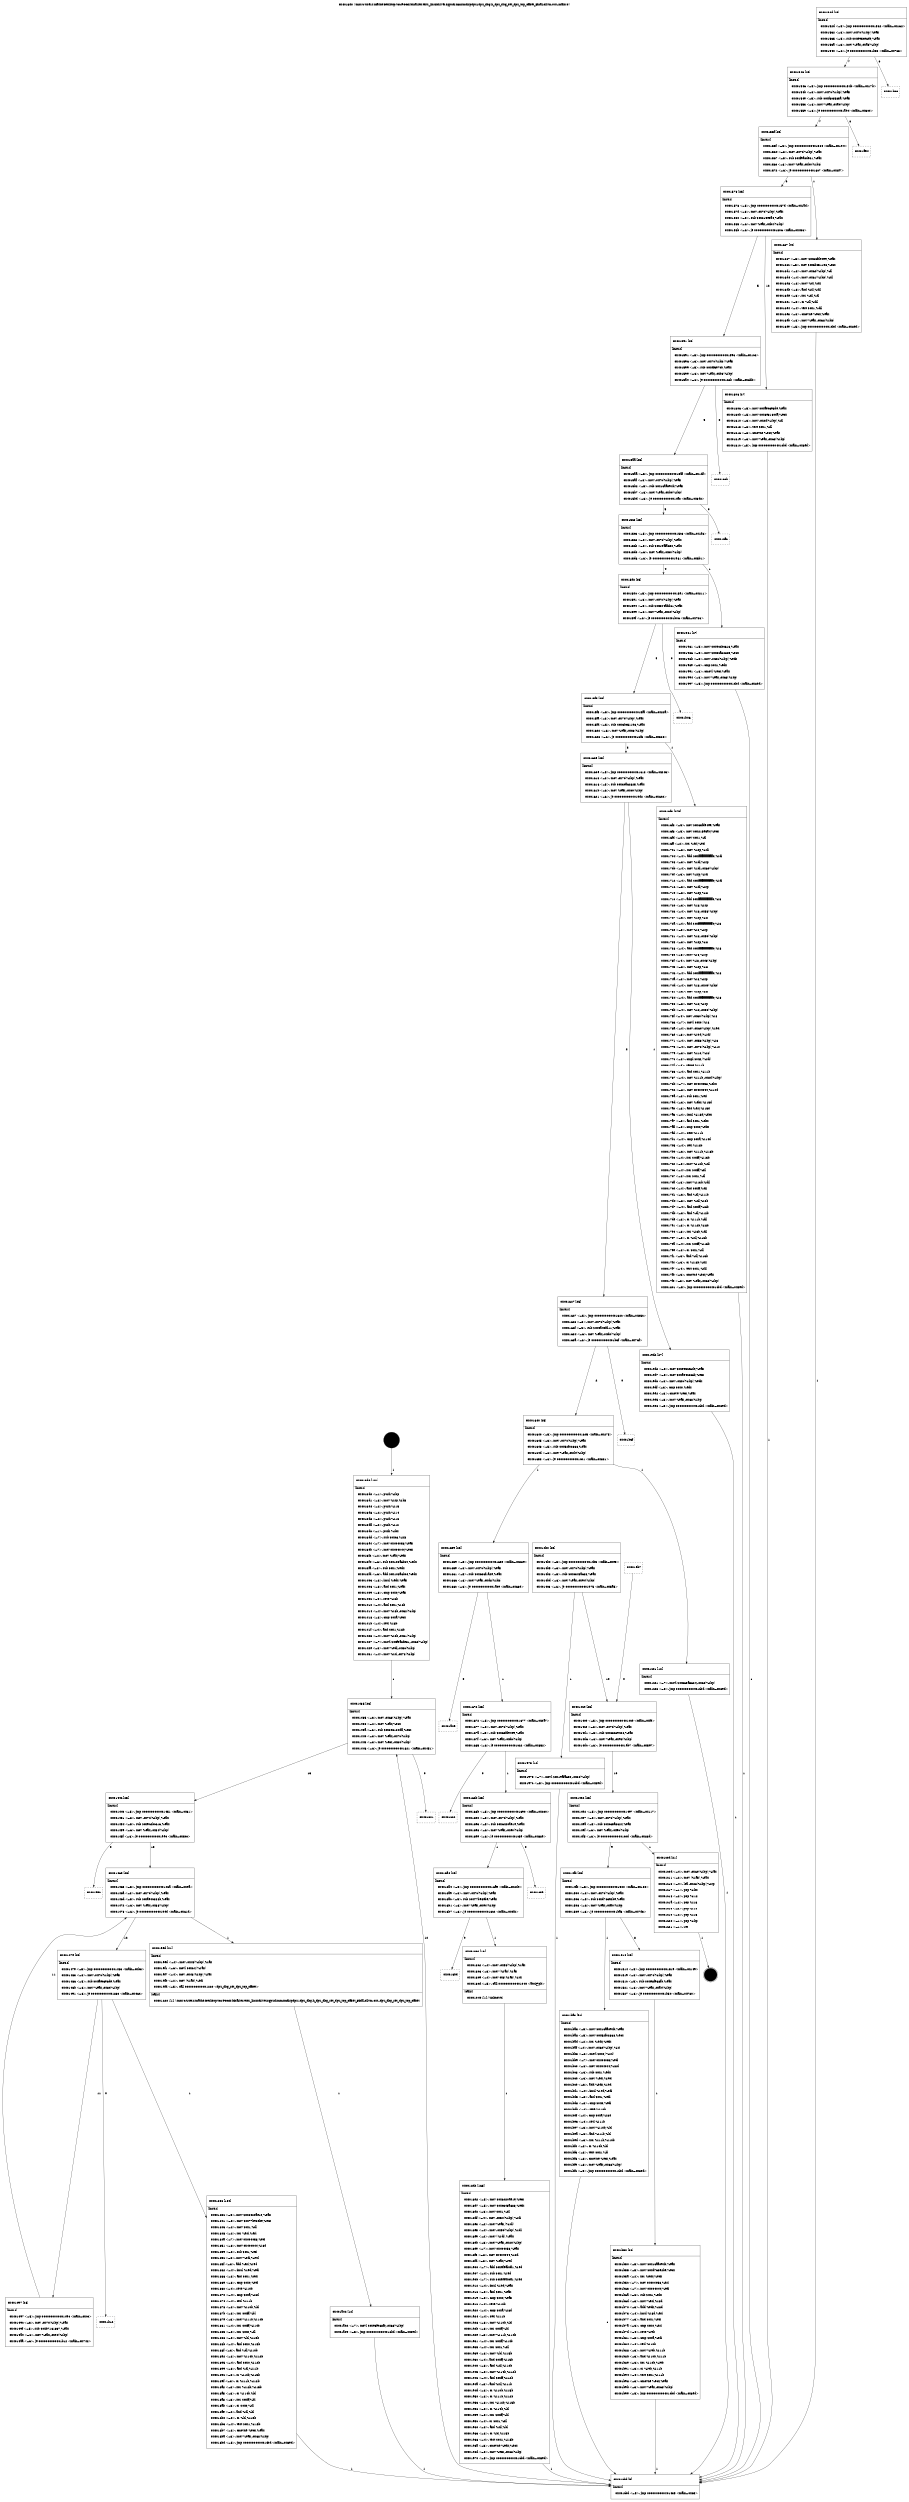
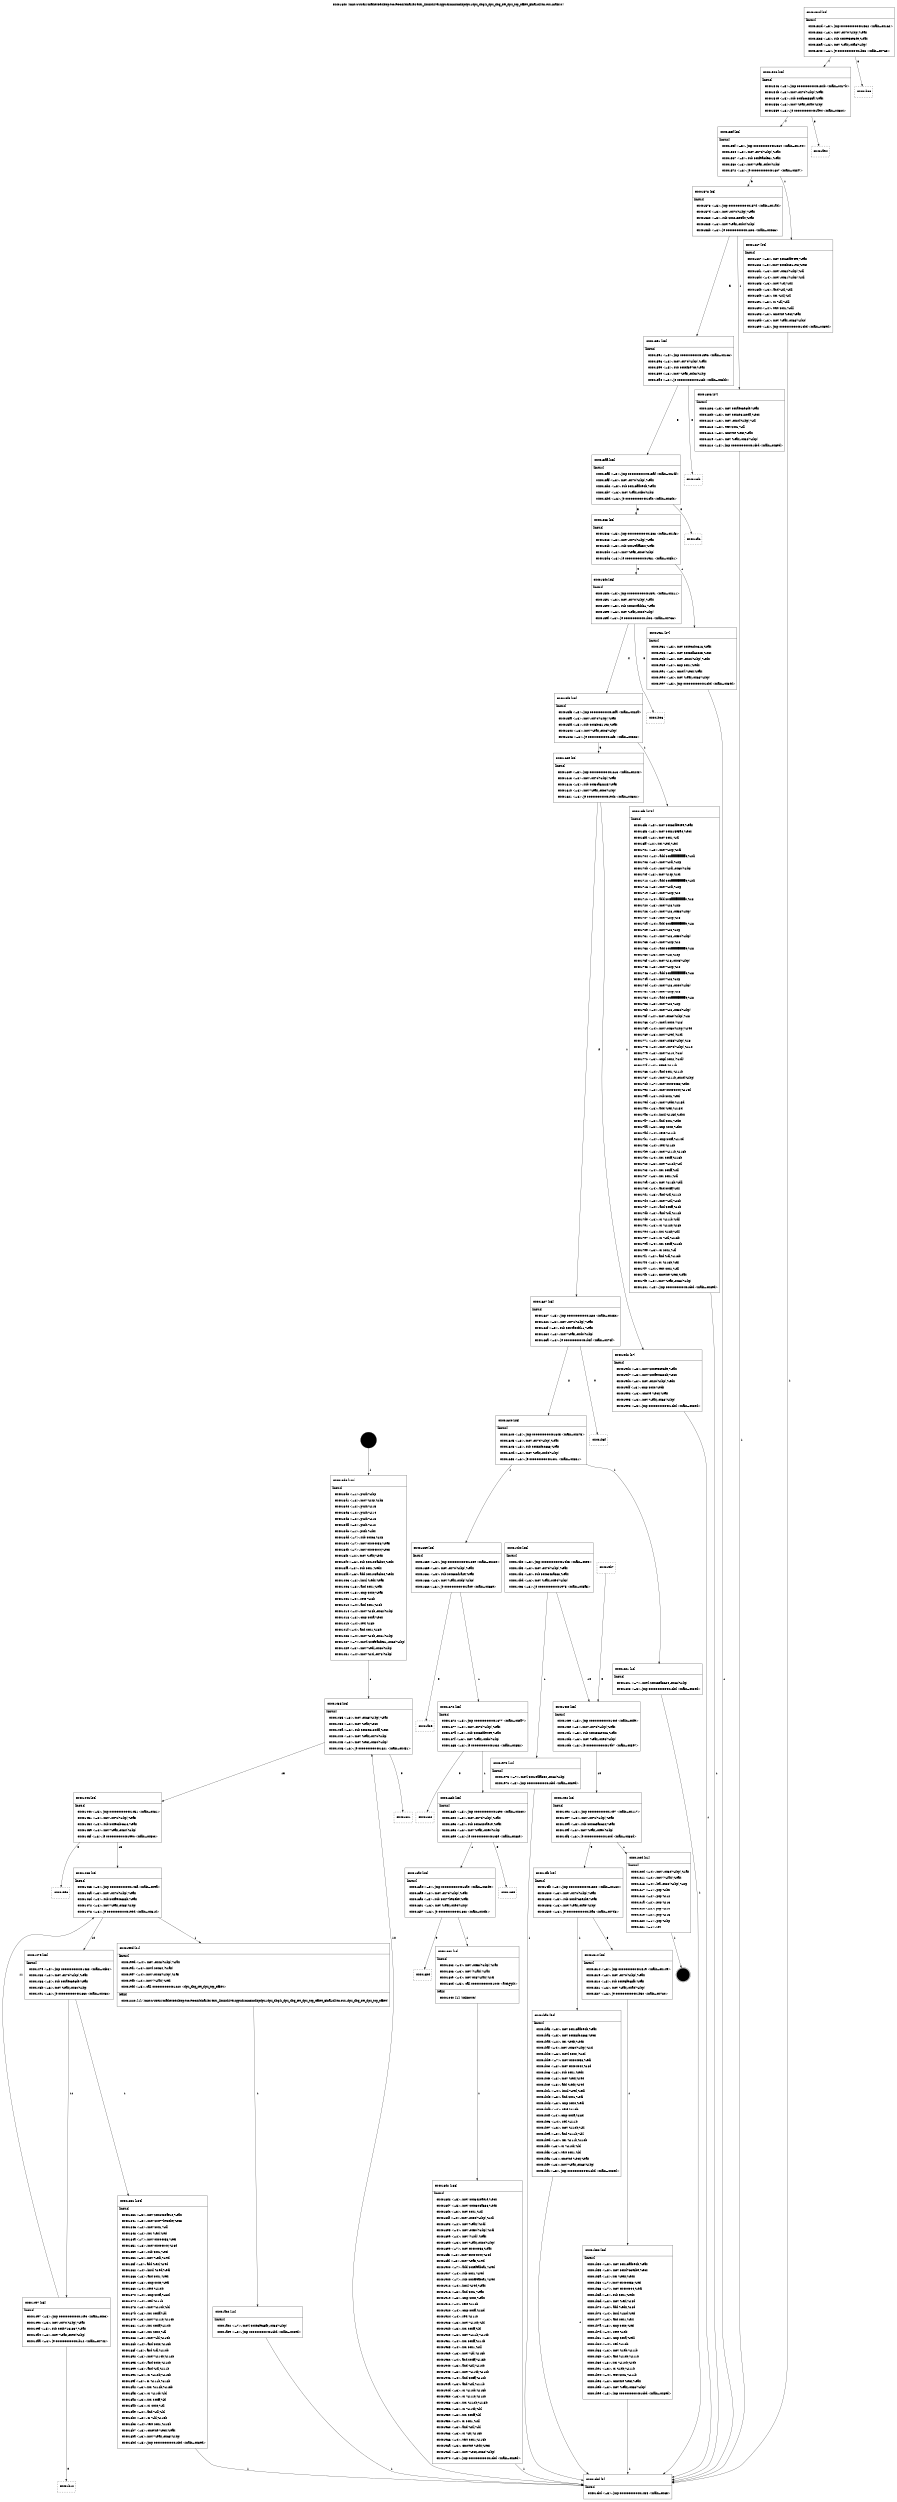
edge "0x401578 [25]" -> "0x401806 [27]": label " 12" -> " 1"
edge "0x40147e [25]" -> "0x401b12": now "0x401497 [25]" -> "0x401b12"
